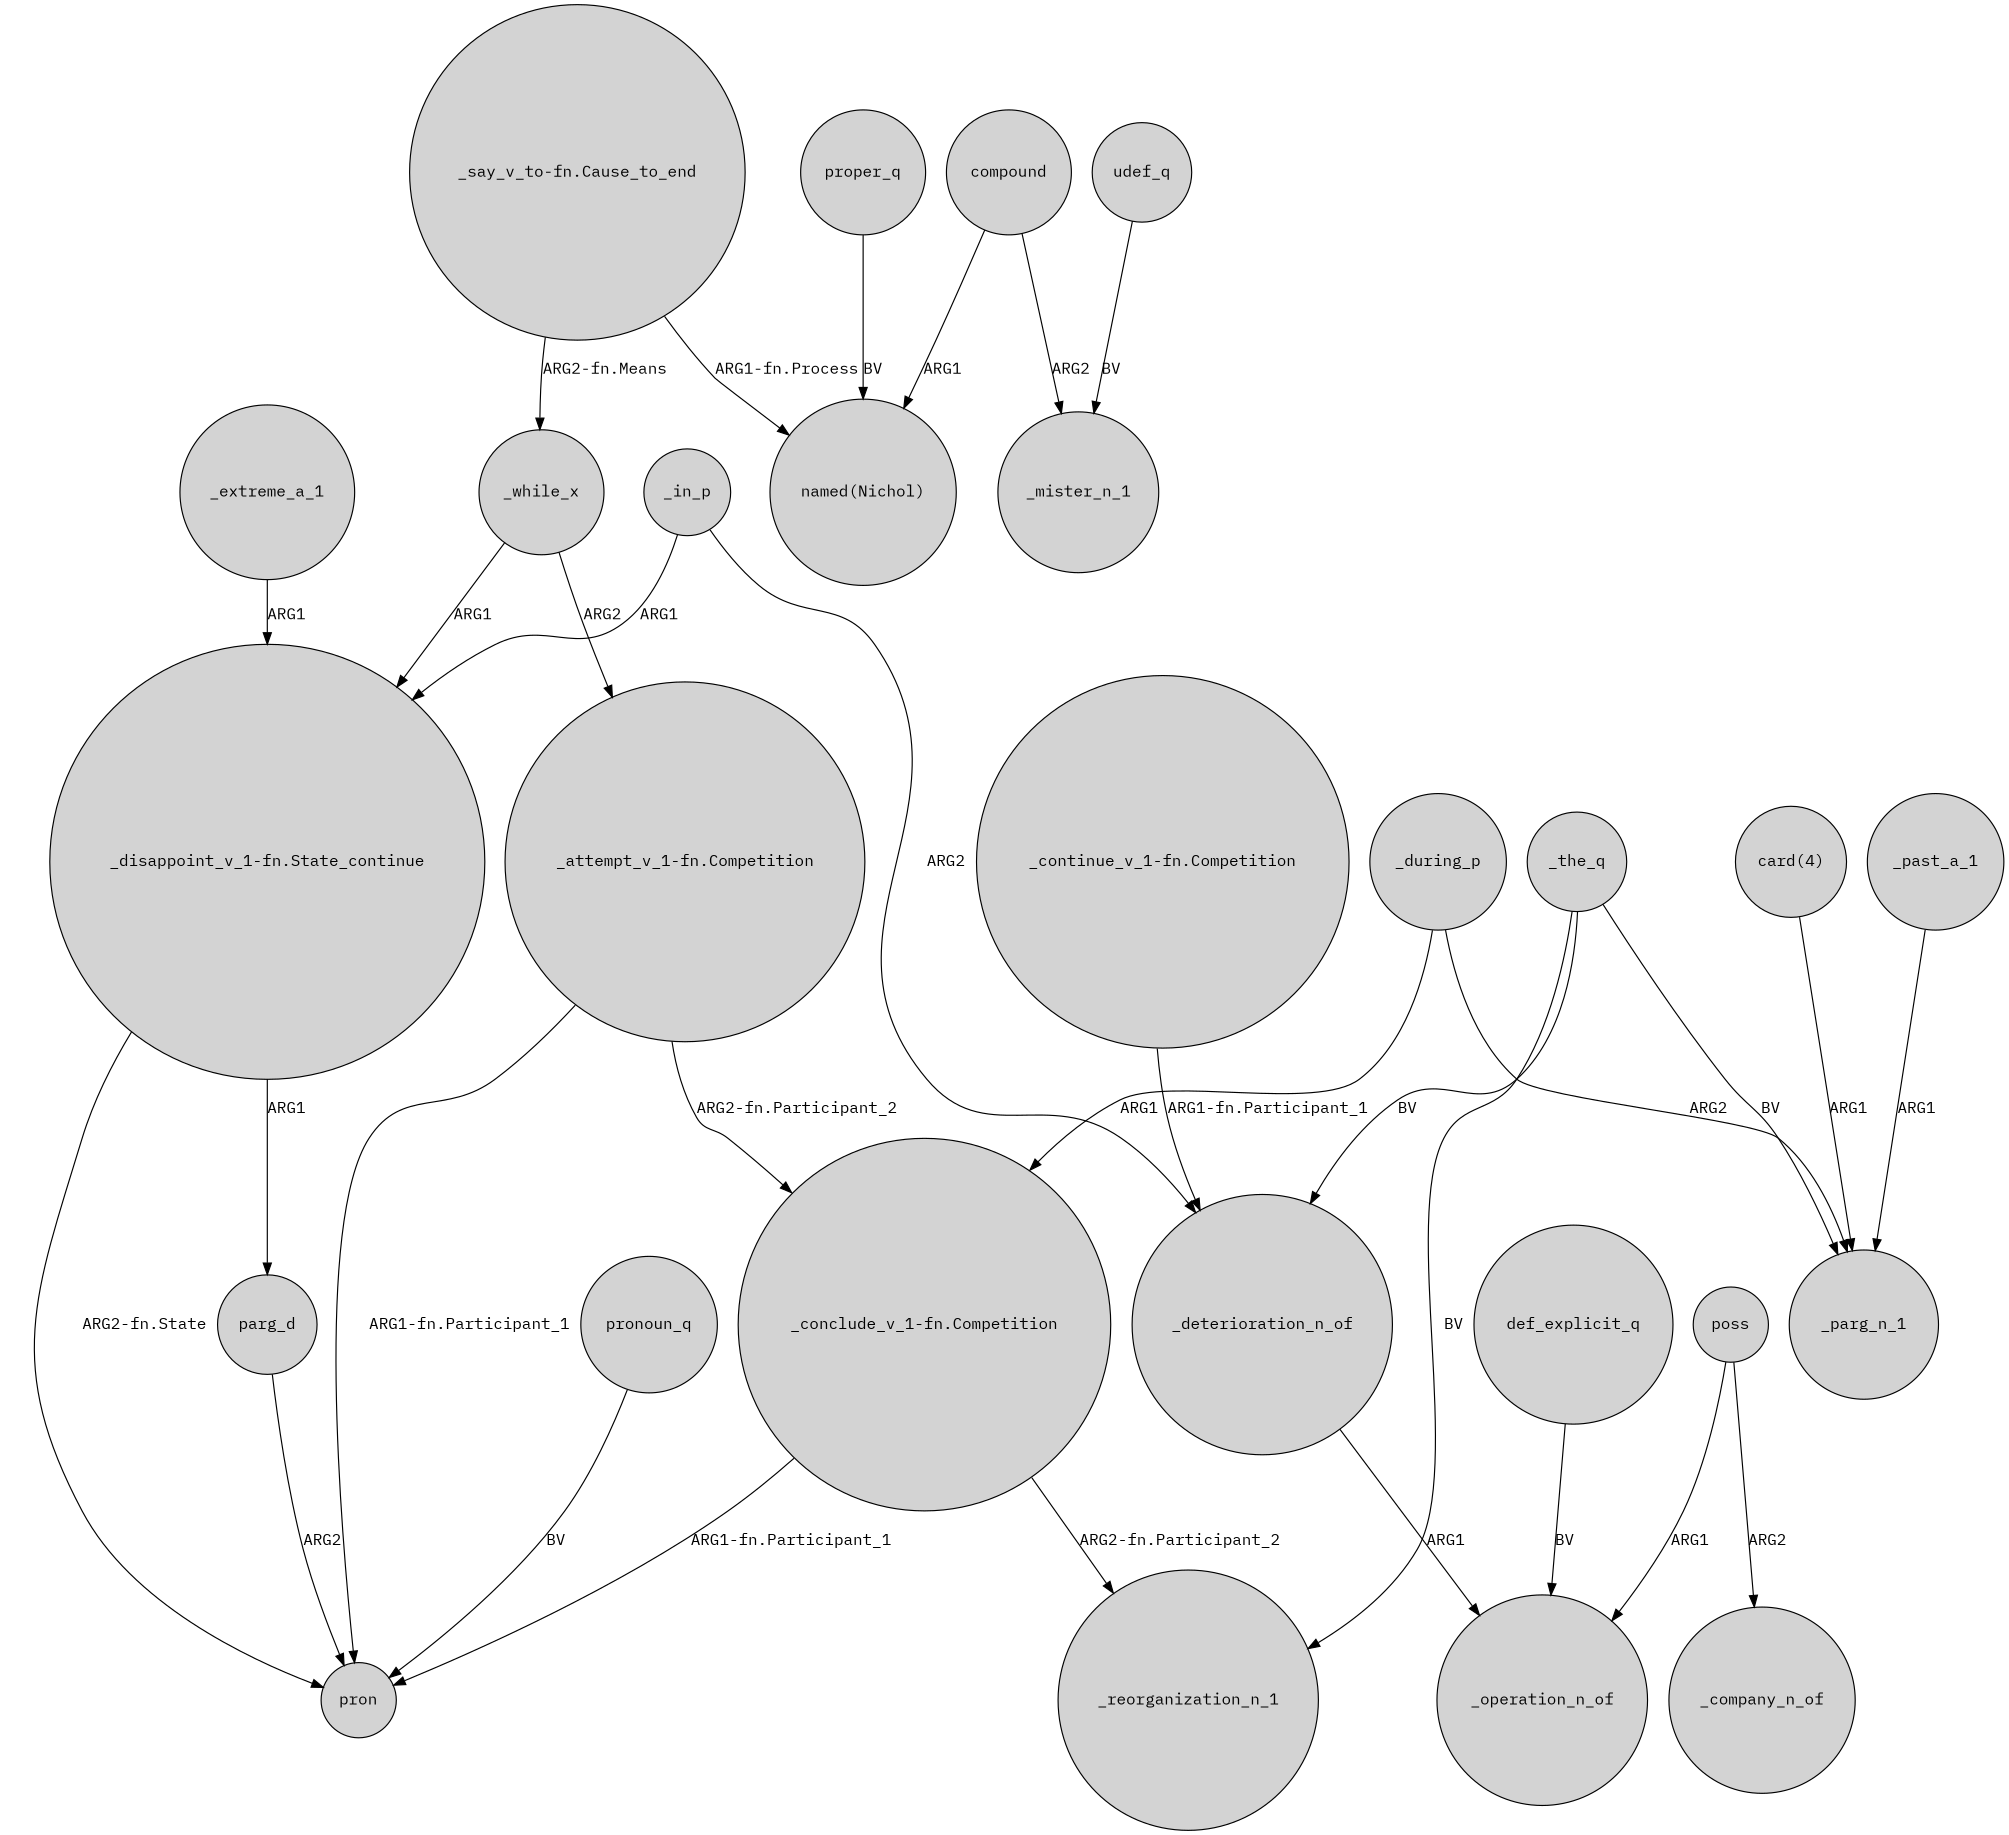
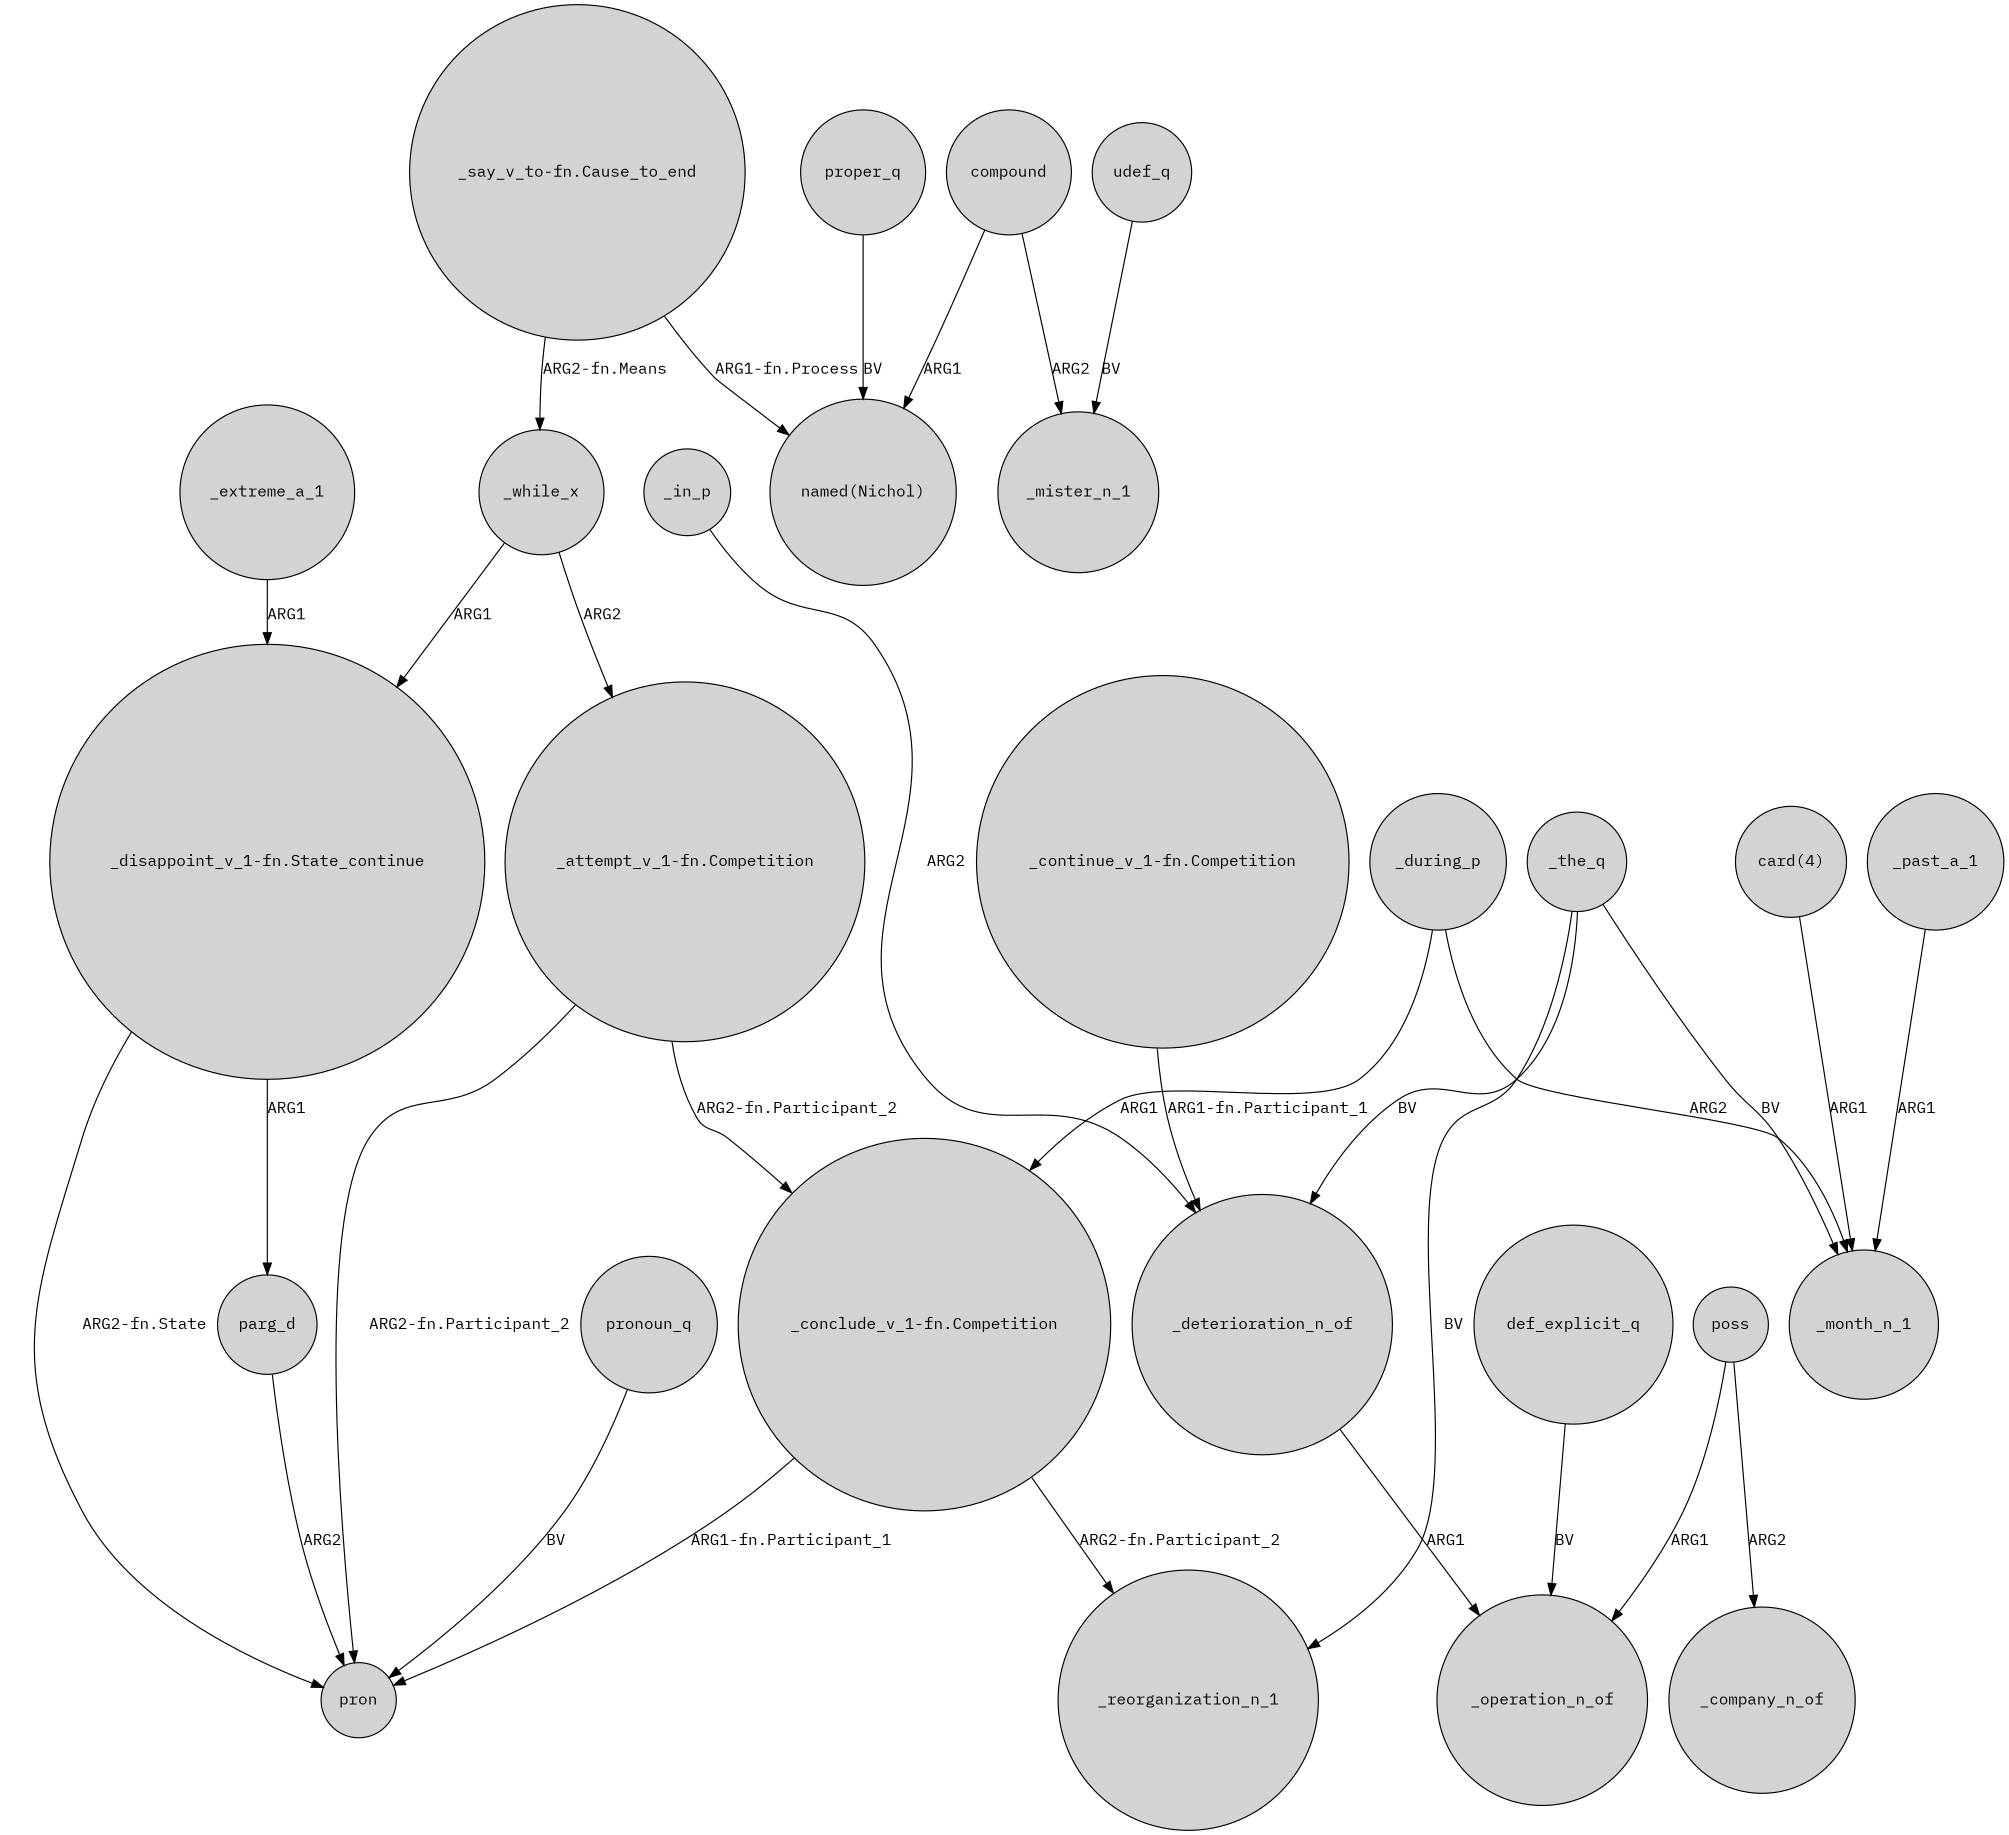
edge "_in_p" -> "_disappoint_v_1-fn.State_continue": removed, label "ARG1"
edge "_attempt_v_1-fn.Competition" -> "pron": label "ARG1-fn.Participant_1" -> "ARG2-fn.Participant_2"
node "_parg_n_1": label "_parg_n_1" -> "_month_n_1"
